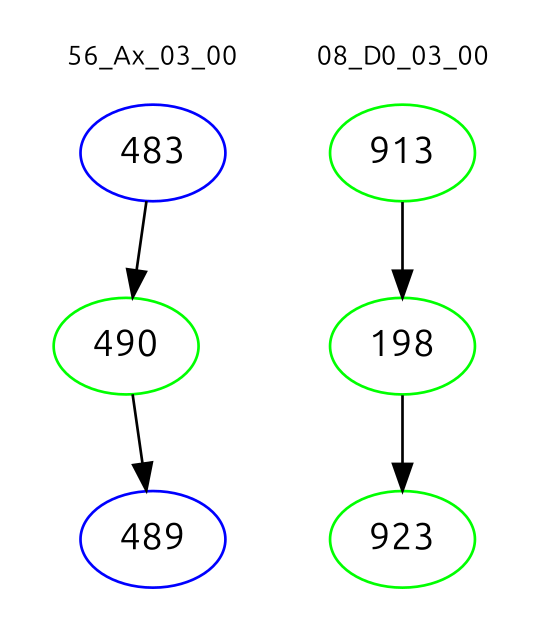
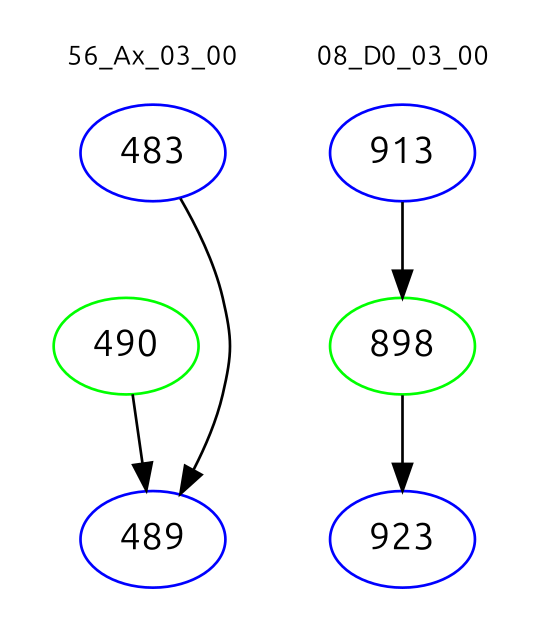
node "913": color green -> blue
edge "483" -> "490": now "483" -> "489"
node "198": label "198" -> "898"
node "923": color green -> blue
